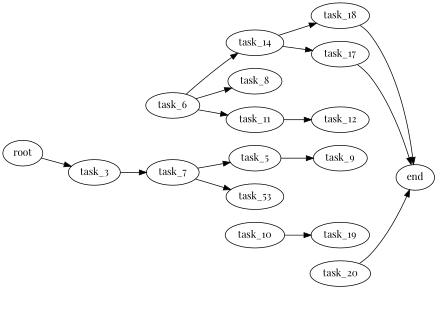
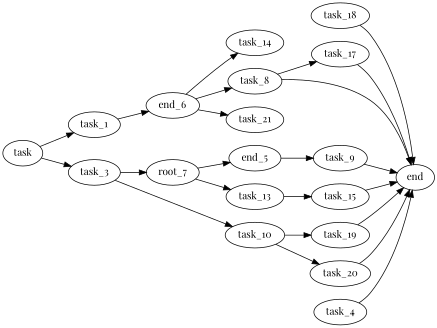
edge "task_14" -> "task_18": removed
edge "task_14" -> "task_17": now "task_8" -> "task_17"
edge "task_8" -> "end": added
node "task_6": label "task_6" -> "end_6"
node "task_11": label "task_11" -> "task_21"
node "task_12": removed
node "task_1": added
node "root": label "root" -> "task"
node "task_5": label "task_5" -> "end_5"
edge "task_9" -> "end": added
node "task_7": label "task_7" -> "root_7"
node "task_53": label "task_53" -> "task_13"
node "task_15": added
edge "task_3" -> "task_10": added
edge "task_19" -> "end": added
edge "task_10" -> "task_20": added
node "task_4": added
